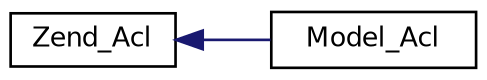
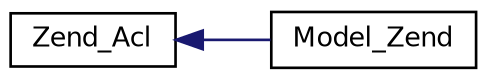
node "Model_Acl": label "Model_Acl" -> "Model_Zend"
